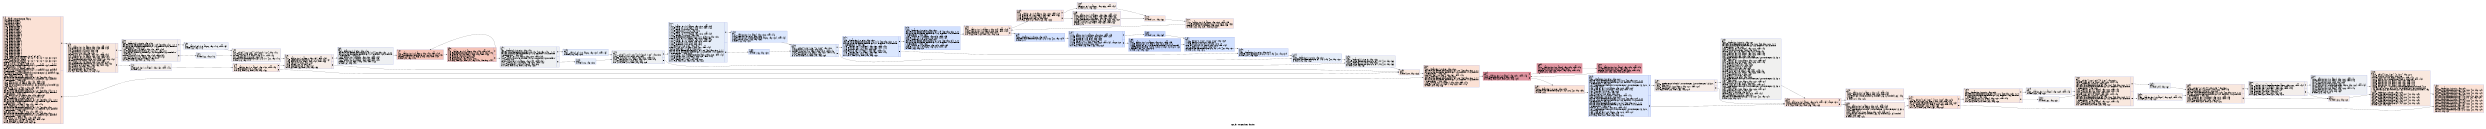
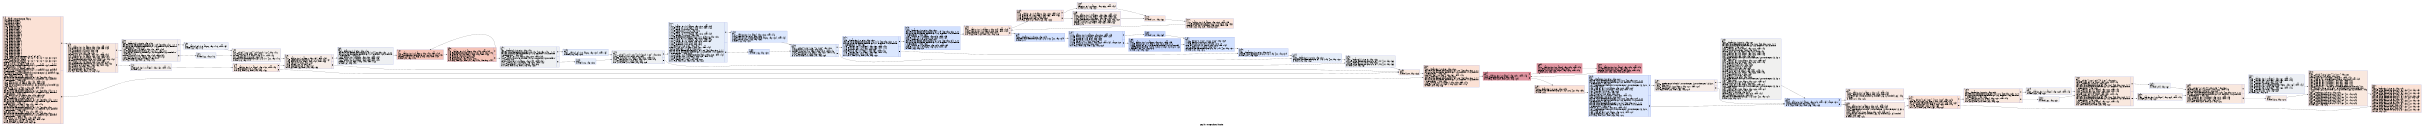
node "%300:": removed
node "%258:": fillcolor #f7bca170 -> #9abbff70
